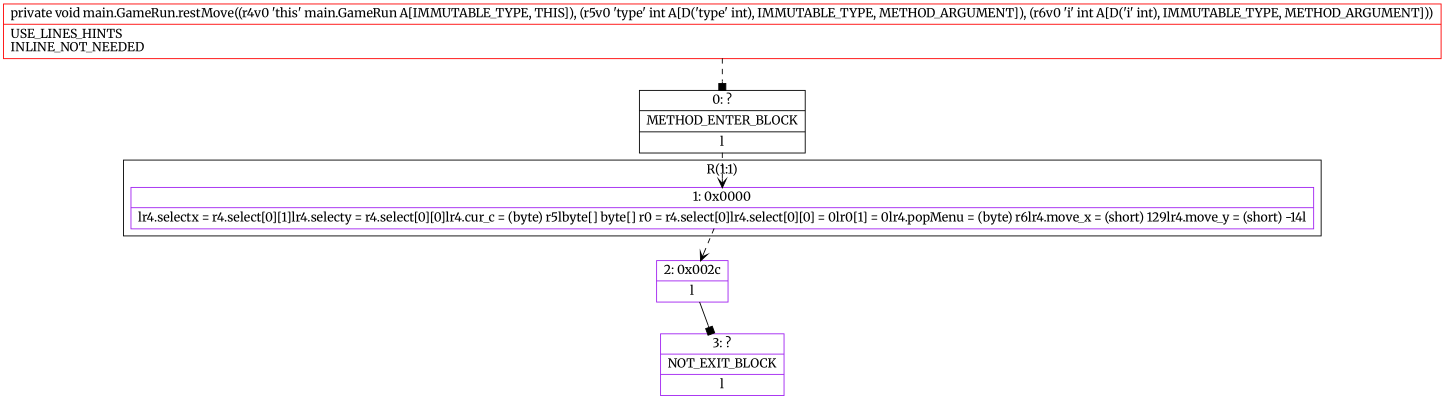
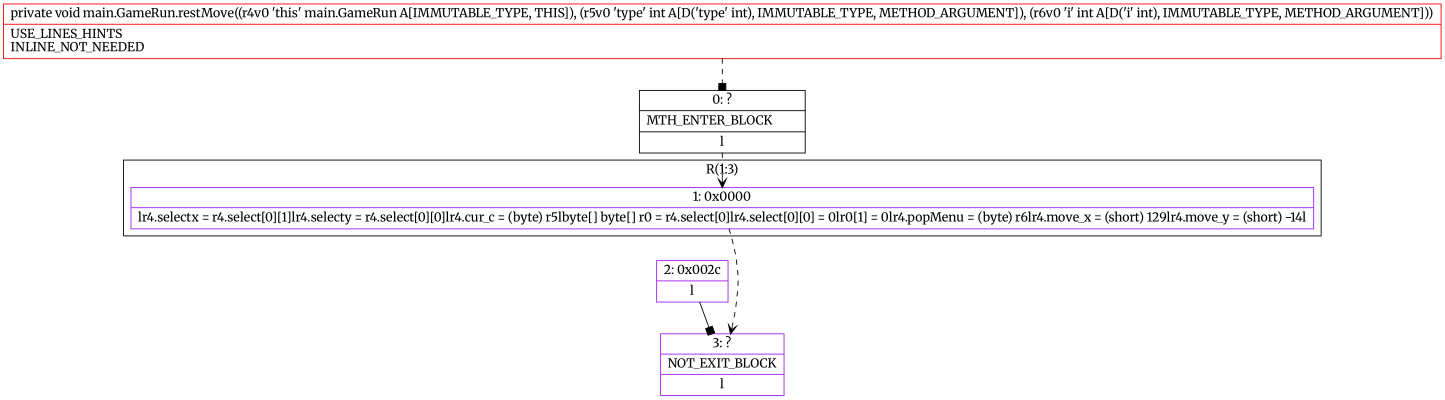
node "0: ?": text "METHOD_ENTER_BLOCK" -> "MTH_ENTER_BLOCK"
cluster "R(1:1)": label "R(1:1)" -> "R(1:3)"
edge "1: 0x0000" -> "2: 0x002c": now "1: 0x0000" -> "3: ?"
